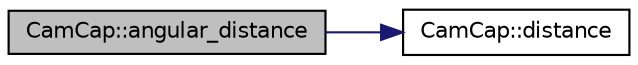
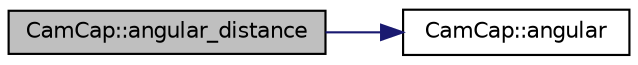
node "CamCap::distance": label "CamCap::distance" -> "CamCap::angular"
